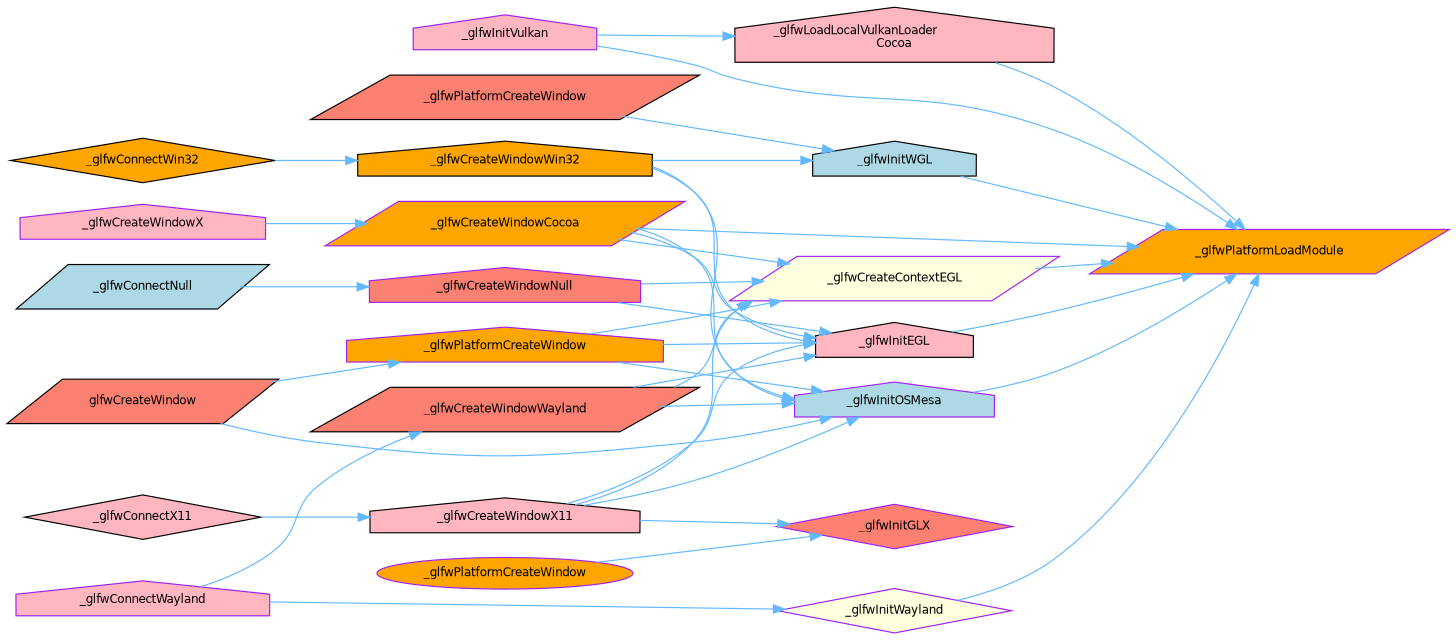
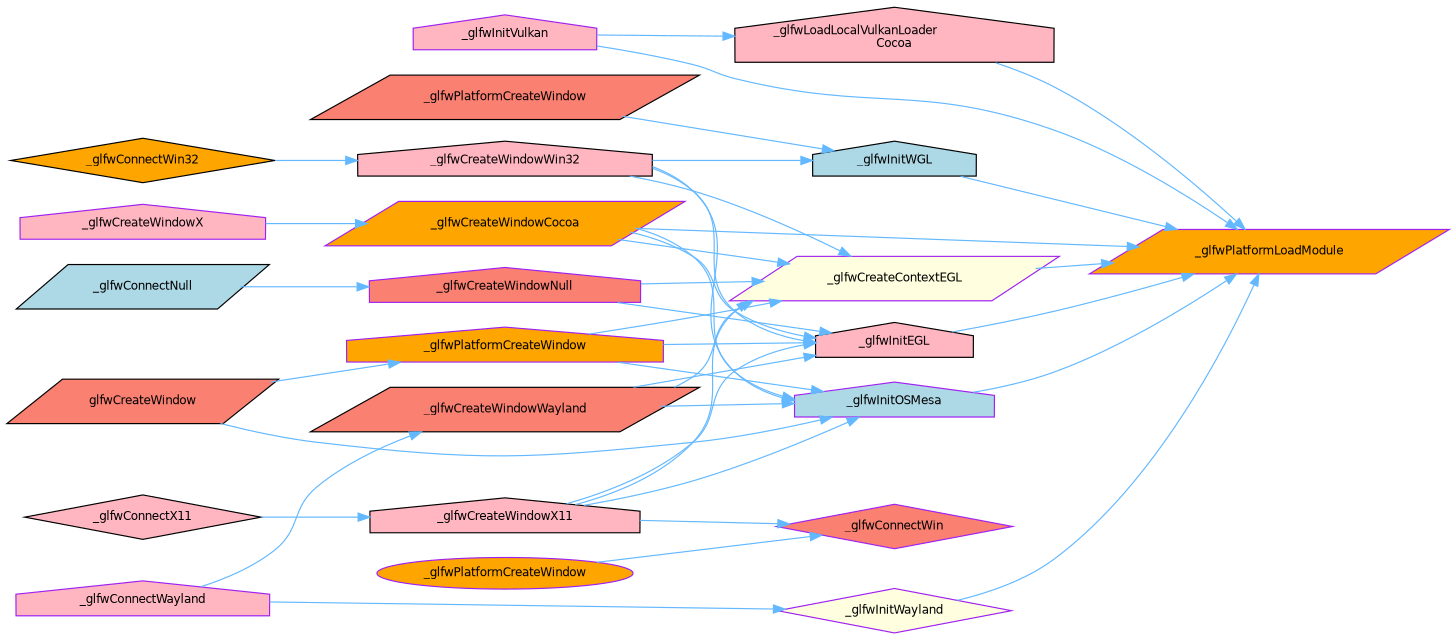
node "_glfwCreateWindowWin32": fillcolor orange -> lightpink
edge "_glfwCreateWindowWin32" -> "_glfwCreateContextEGL": added
node "_glfwInitGLX": label "_glfwInitGLX" -> "_glfwConnectWin"
